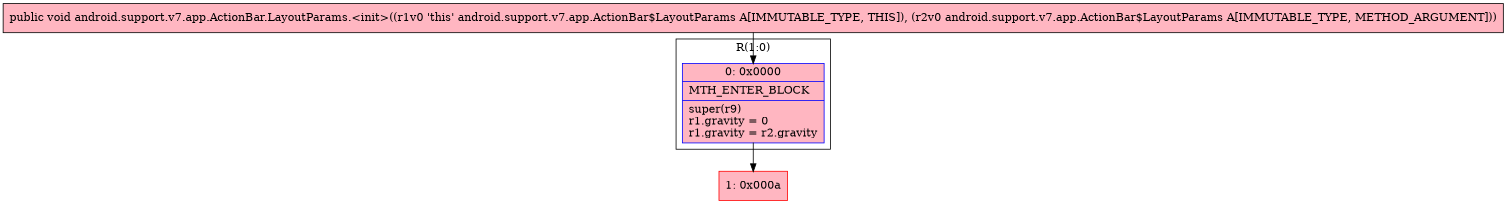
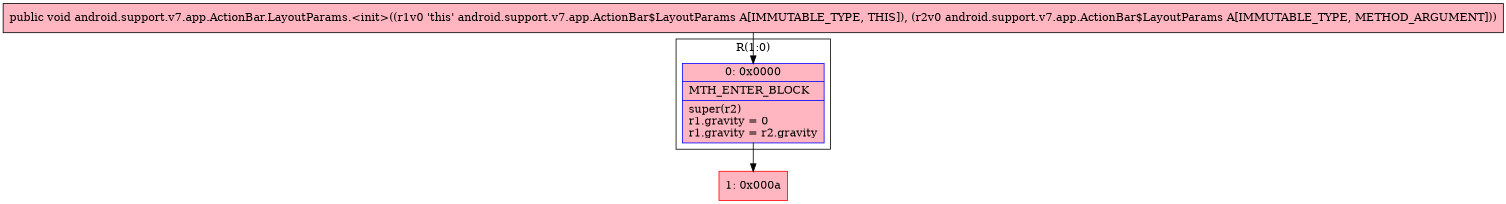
node "0: 0x0000": text "super(r9)" -> "super(r2)"
